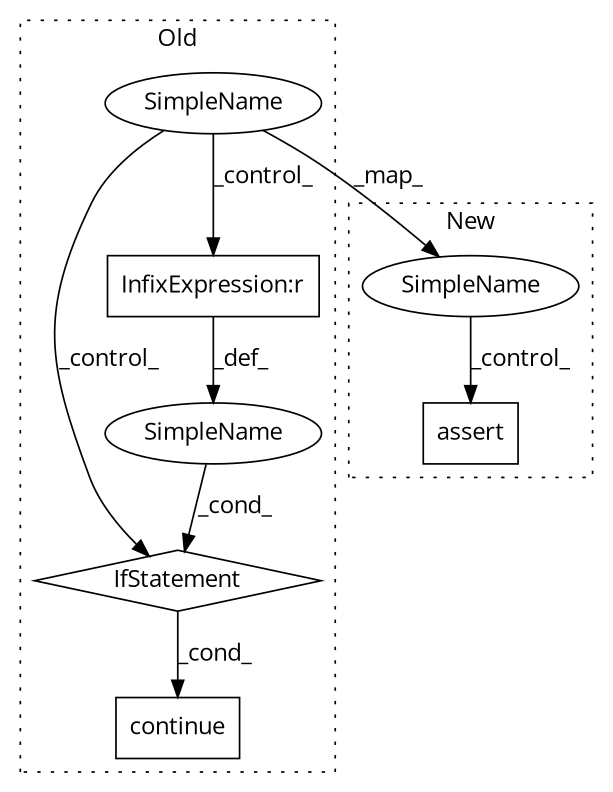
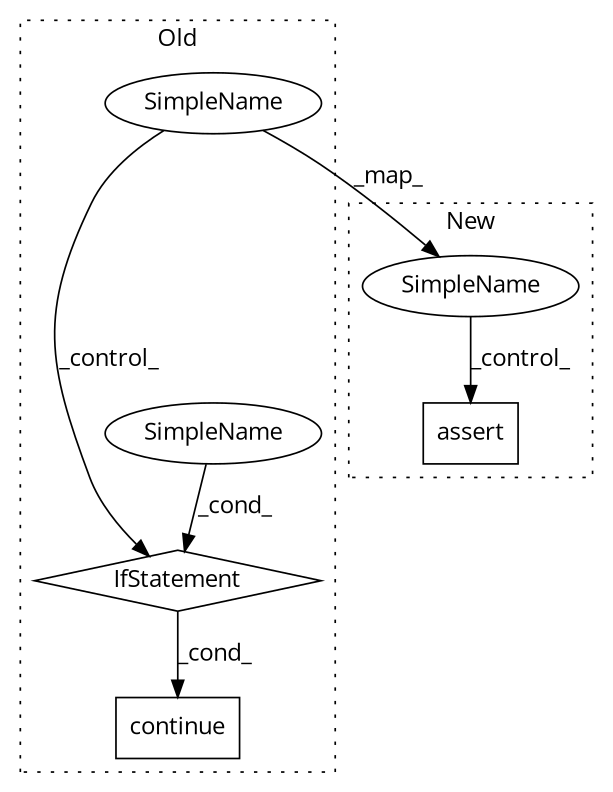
node "InfixExpression:r": removed
